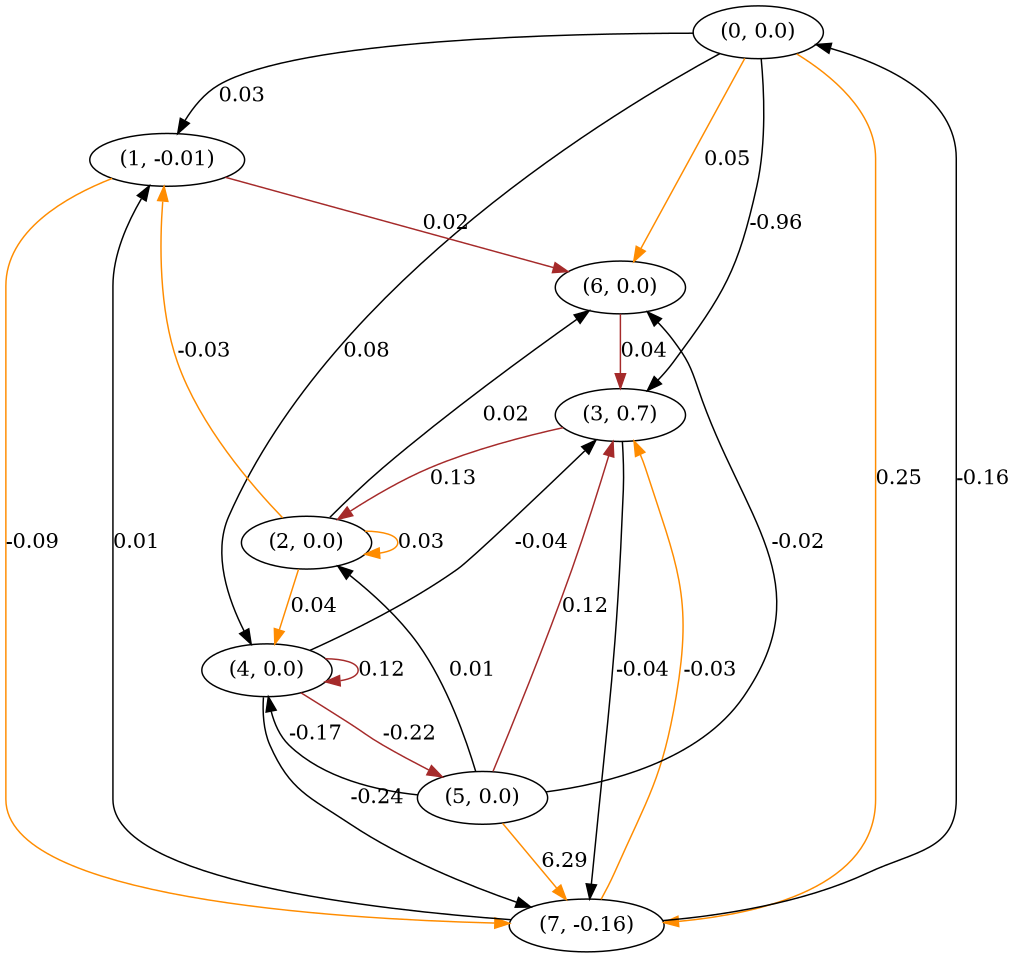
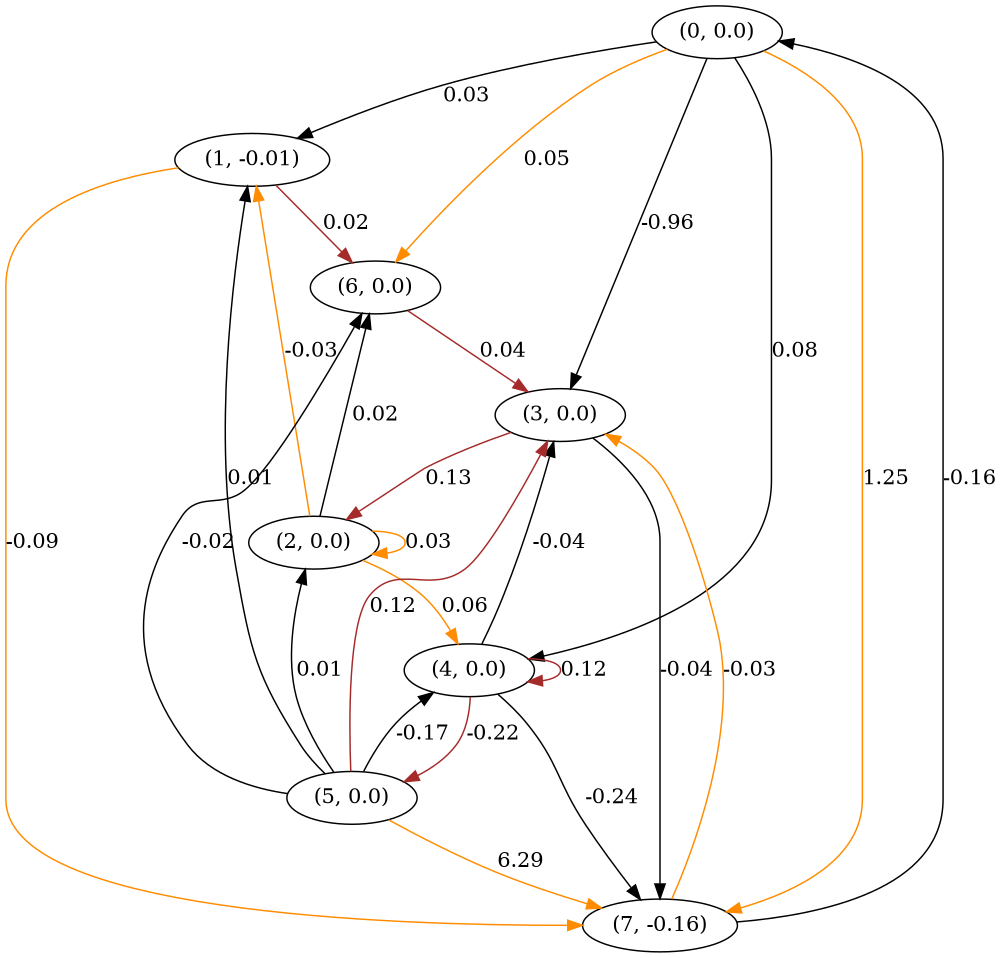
node "(3, 0.7)": label "(3, 0.7)" -> "(3, 0.0)"
edge "(0, 0.0)" -> "(7, -0.16)": label "0.25" -> "1.25"
edge "(2, 0.0)" -> "(4, 0.0)": label "0.04" -> "0.06"
edge "(7, -0.16)" -> "(1, -0.01)": now "(5, 0.0)" -> "(1, -0.01)"
